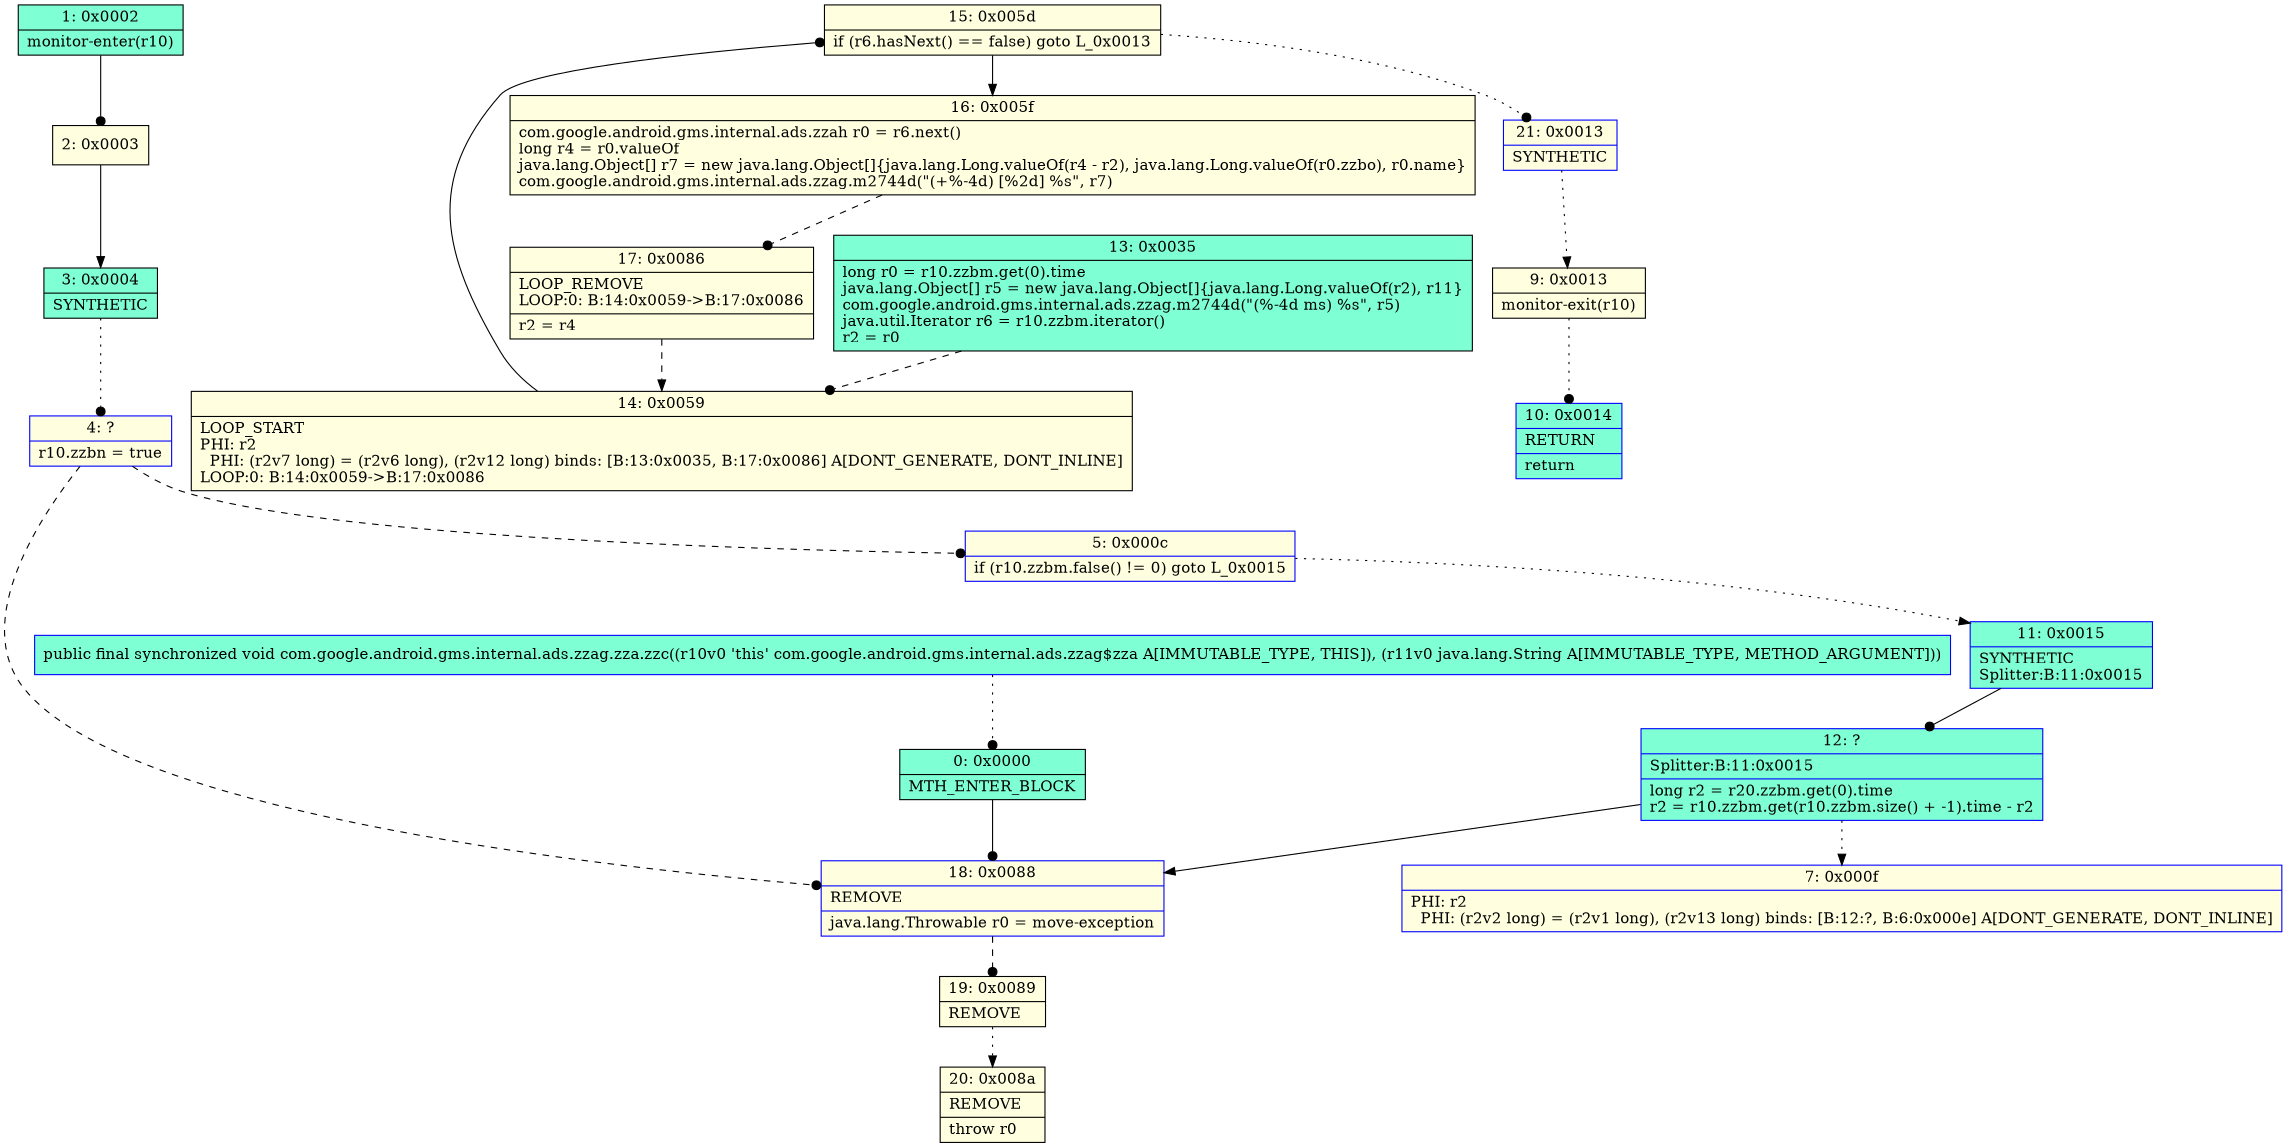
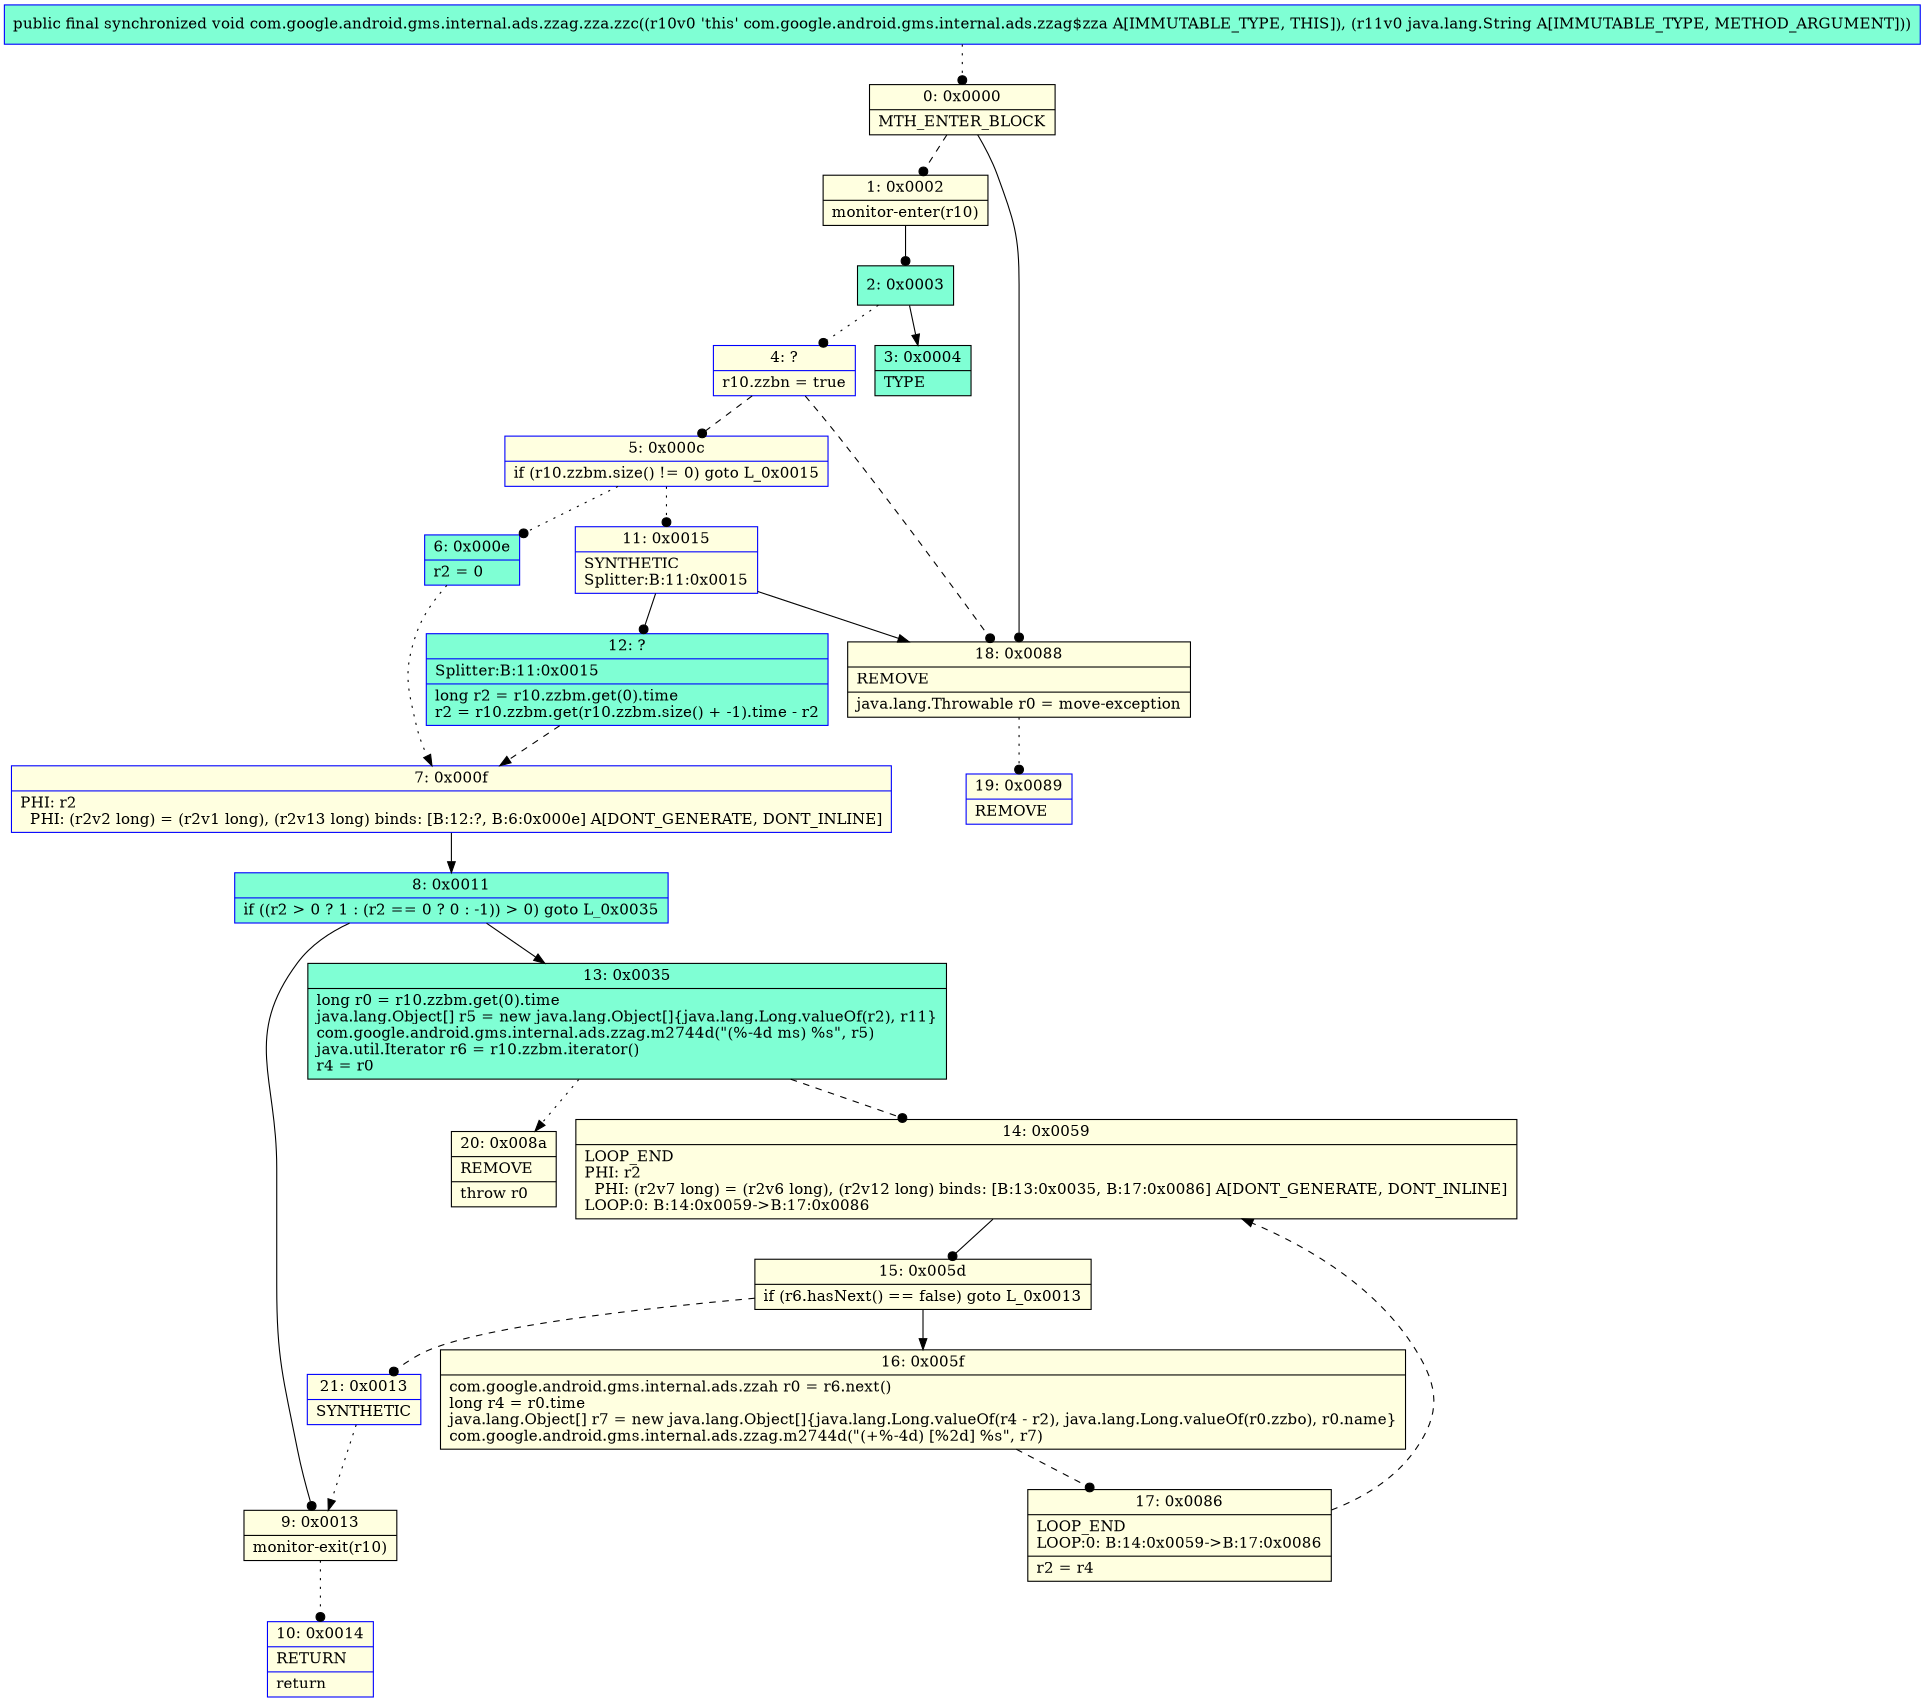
node "1: 0x0002": fillcolor aquamarine -> lightyellow
edge "15: 0x005d" -> "21: 0x0013": style dotted -> dashed
node "2: 0x0003": fillcolor lightyellow -> aquamarine
node "16: 0x005f": text "long r4 = r0.valueOf" -> "long r4 = r0.time"
edge "0: 0x0000" -> "1: 0x0002": added
node "17: 0x0086": text "LOOP_REMOVE" -> "LOOP_END"
node "3: 0x0004": text "SYNTHETIC" -> "TYPE"
node "13: 0x0035": text "r2 = r0" -> "r4 = r0"
edge "3: 0x0004" -> "4: ?": now "2: 0x0003" -> "4: ?"
node "14: 0x0059": text "LOOP_START" -> "LOOP_END"
node "10: 0x0014": fillcolor aquamarine -> lightyellow
node "6: 0x000e": added
node "5: 0x000c": text "if (r10.zzbm.false() != 0) goto L_0x0015" -> "if (r10.zzbm.size() != 0) goto L_0x0015"
edge "5: 0x000c" -> "11: 0x0015": arrowhead normal -> dot
node "11: 0x0015": fillcolor aquamarine -> lightyellow
node "0: 0x0000": fillcolor aquamarine -> lightyellow
node "12: ?": text "long r2 = r20.zzbm.get(0).time" -> "long r2 = r10.zzbm.get(0).time"
edge "12: ?" -> "7: 0x000f": style dotted -> dashed
edge "12: ?" -> "18: 0x0088": now "11: 0x0015" -> "18: 0x0088"
node "8: 0x0011": added
node "18: 0x0088": color blue -> black
edge "18: 0x0088" -> "19: 0x0089": style dashed -> dotted
node "19: 0x0089": color black -> blue
edge "19: 0x0089" -> "20: 0x008a": now "13: 0x0035" -> "20: 0x008a"
